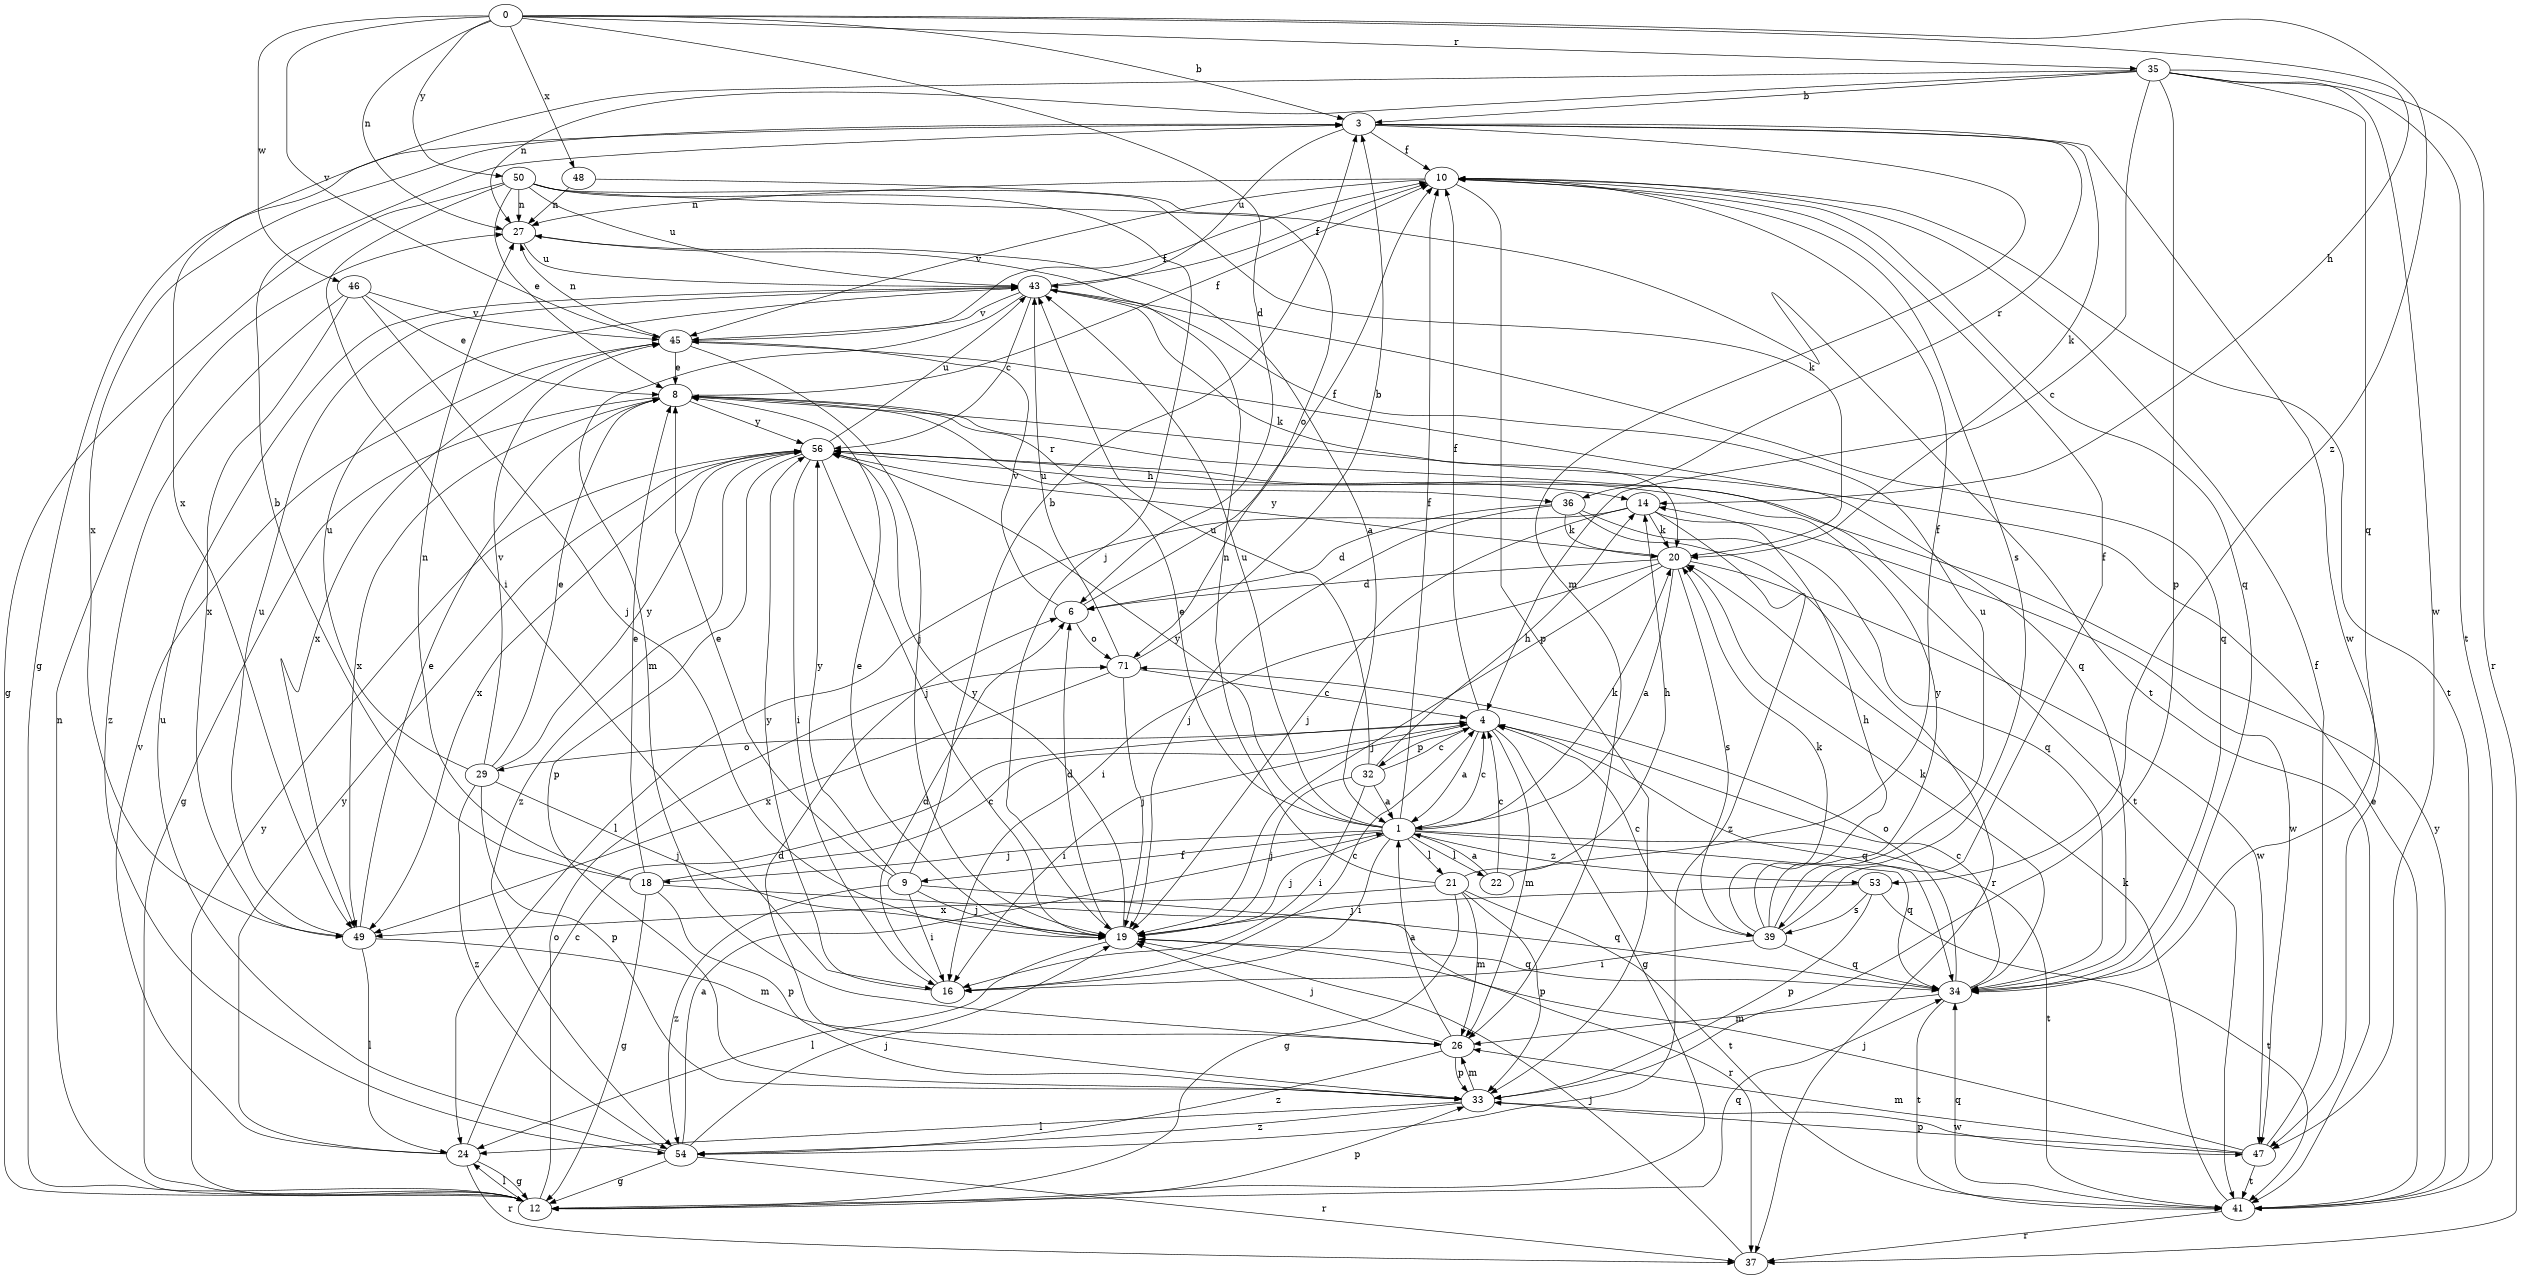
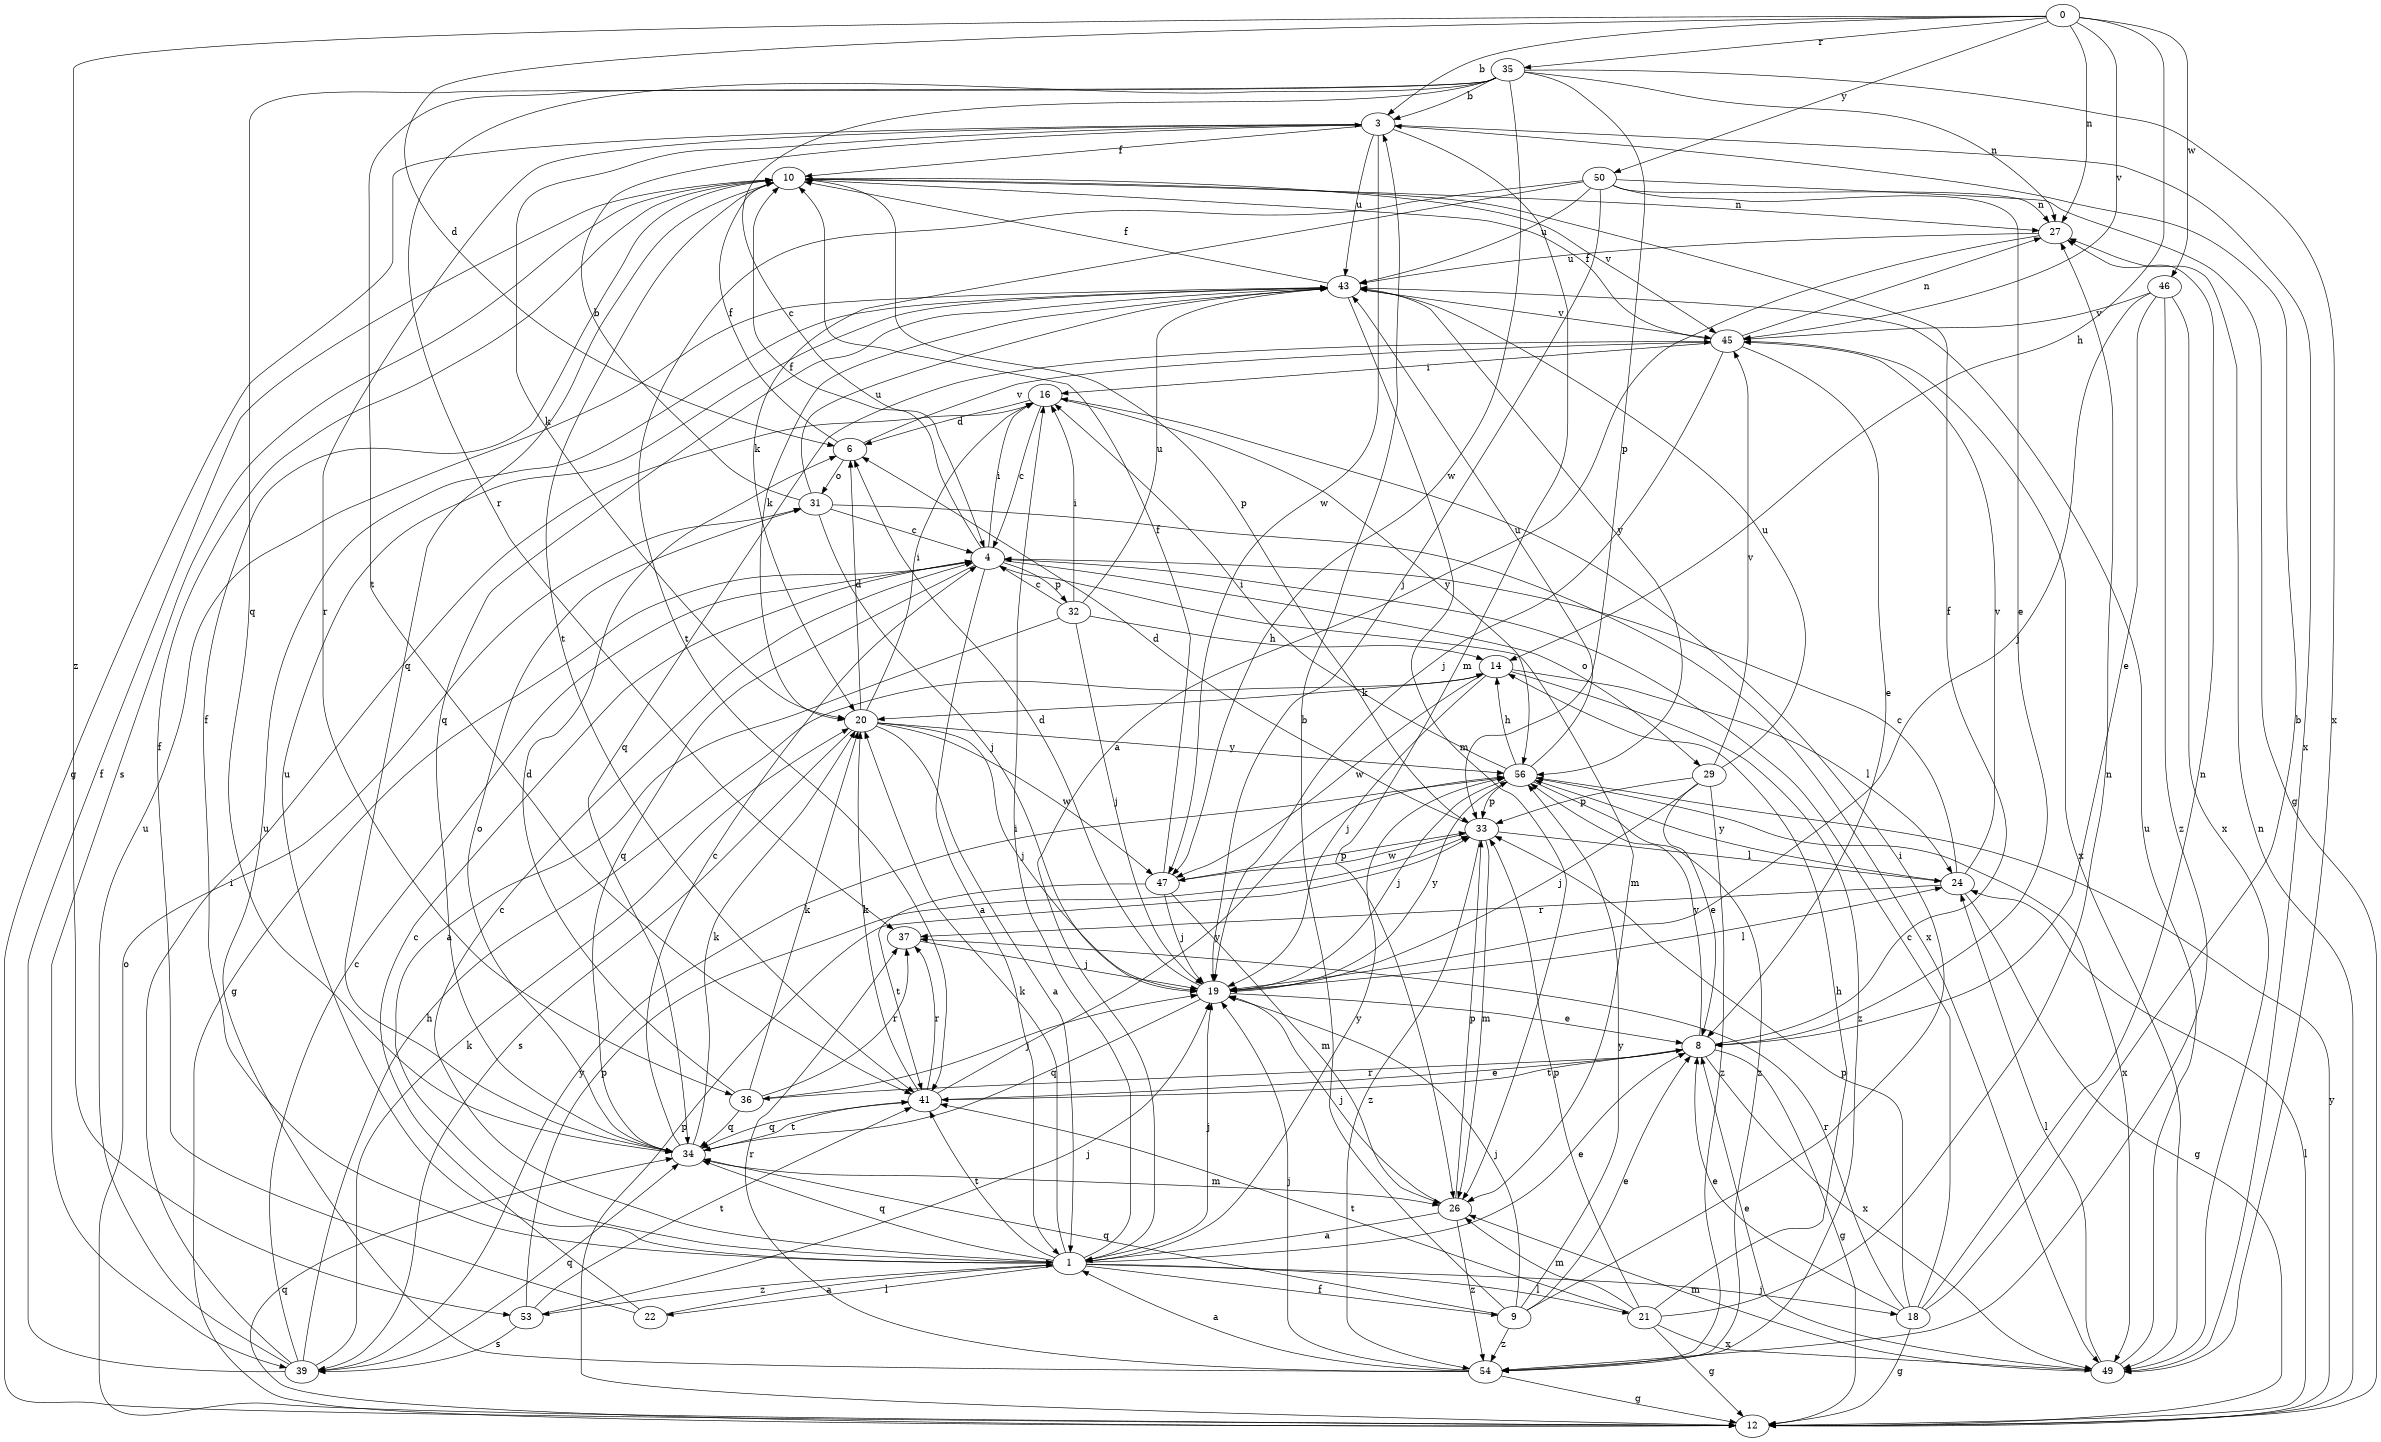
node "48": removed
edge "12" -> "3": reversed
edge "43" -> "56": label "c" -> "y"
edge "29" -> "56": removed, label "y"
edge "50" -> "16": now "45" -> "16"
node "71": label "71" -> "31"
